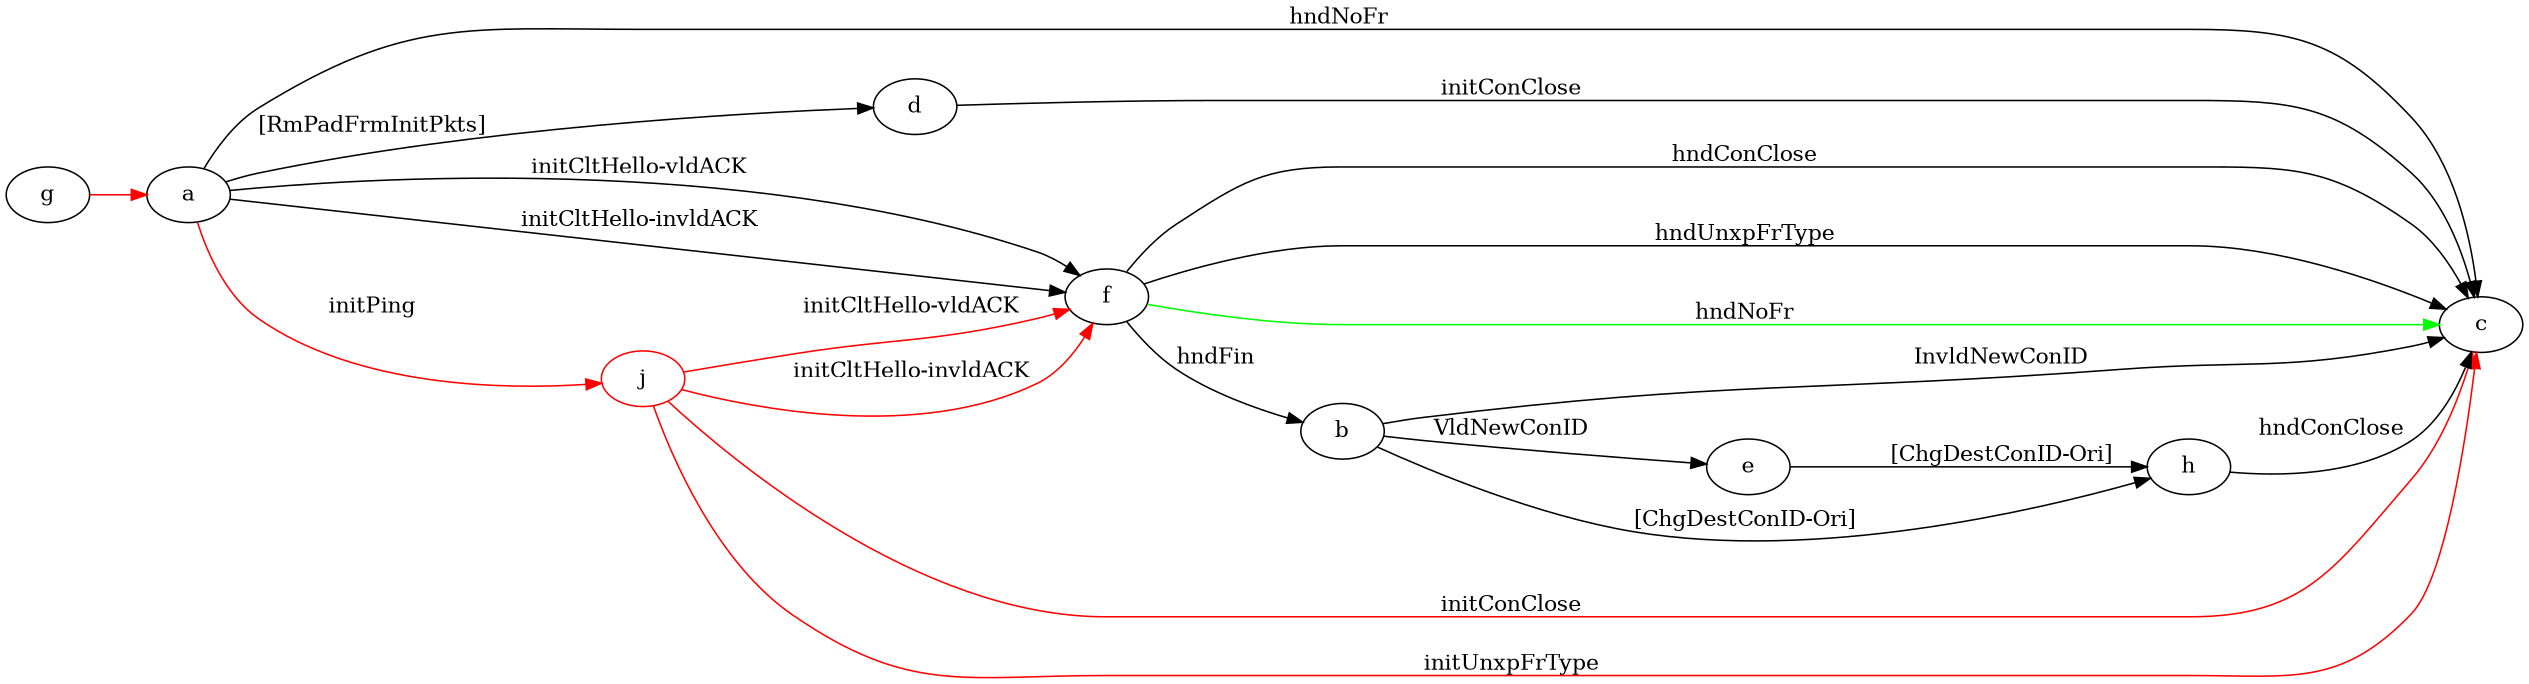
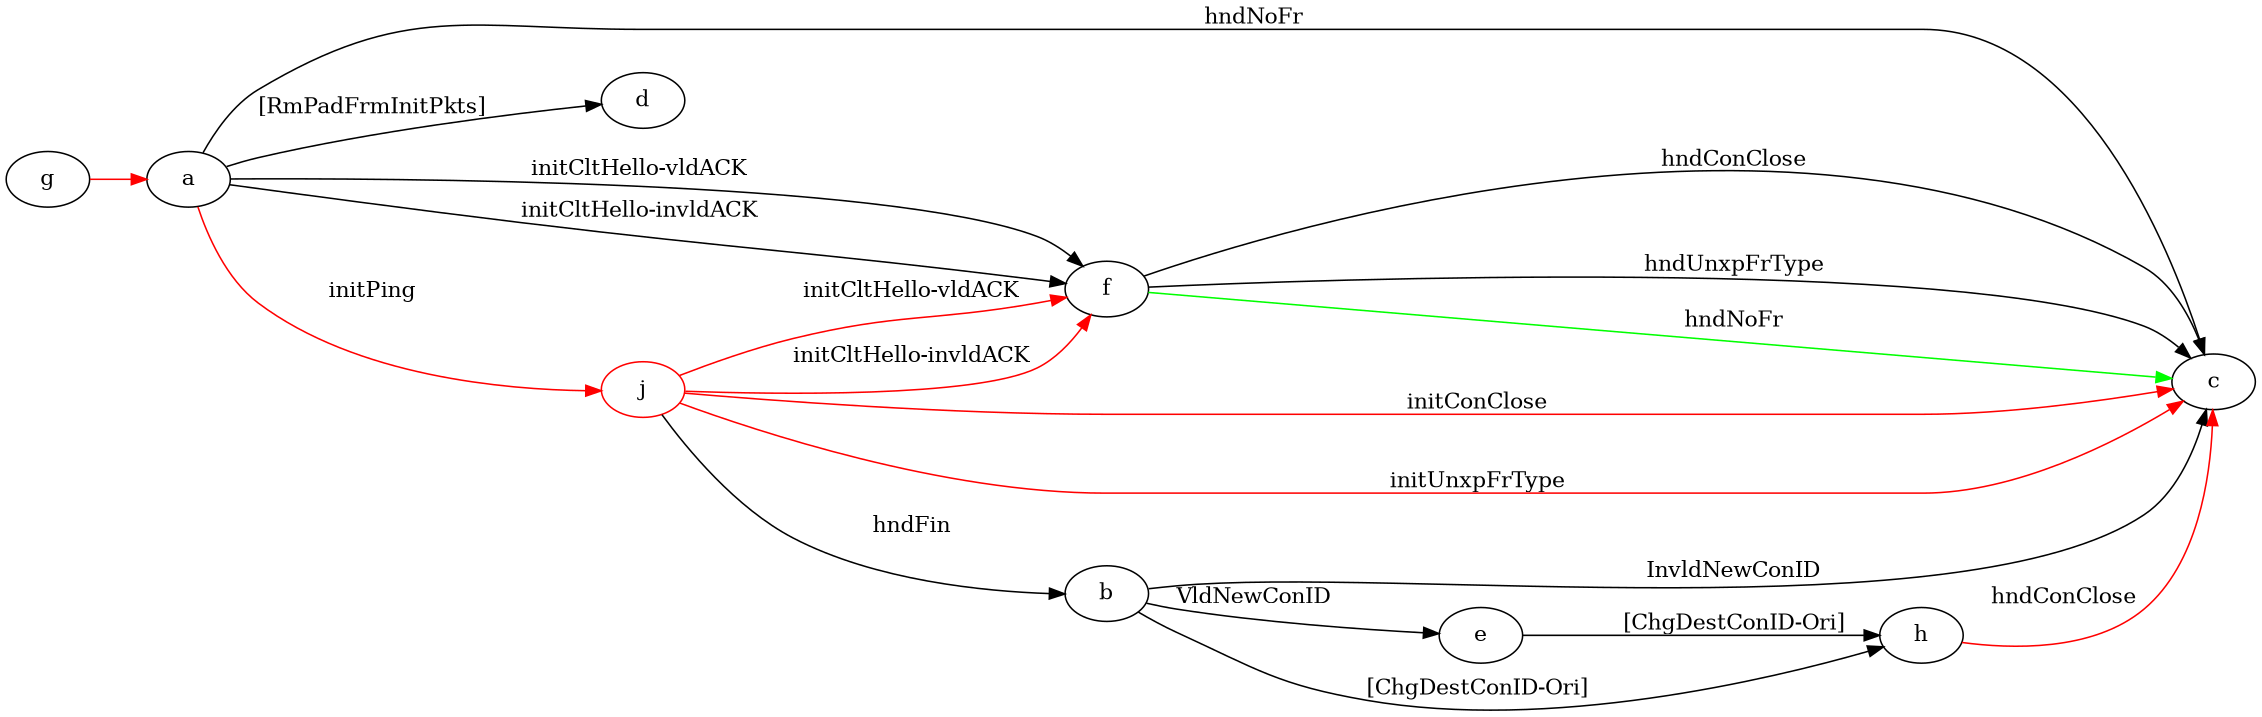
edge "d" -> "c": removed, label "initConClose"
edge "f" -> "b": now "j" -> "b"
edge "h" -> "c": color black -> red
